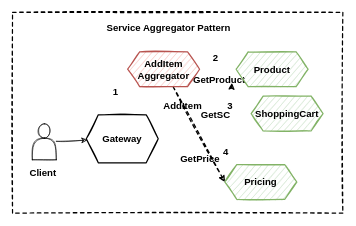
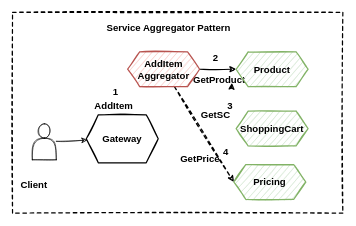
edge "AddItem Aggregator" -> "Product": added
node "AddItem": moved (183, 105) -> (114, 105)
node "ShoppingCart": moved (287, 114) -> (272, 129)
node "Client": moved (43, 173) -> (34, 185)
node "Pricing": moved (261, 182) -> (270, 182)
